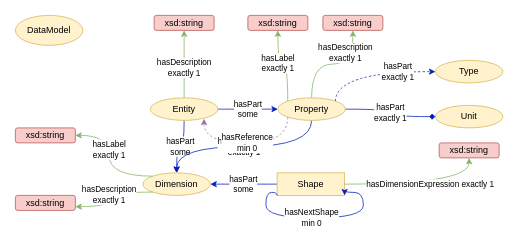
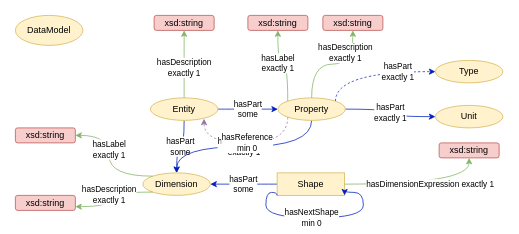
edge "Property" -> "Unit": arrowhead diamond -> classic
edge "Entity" -> "Dimension": arrowhead classic -> open
